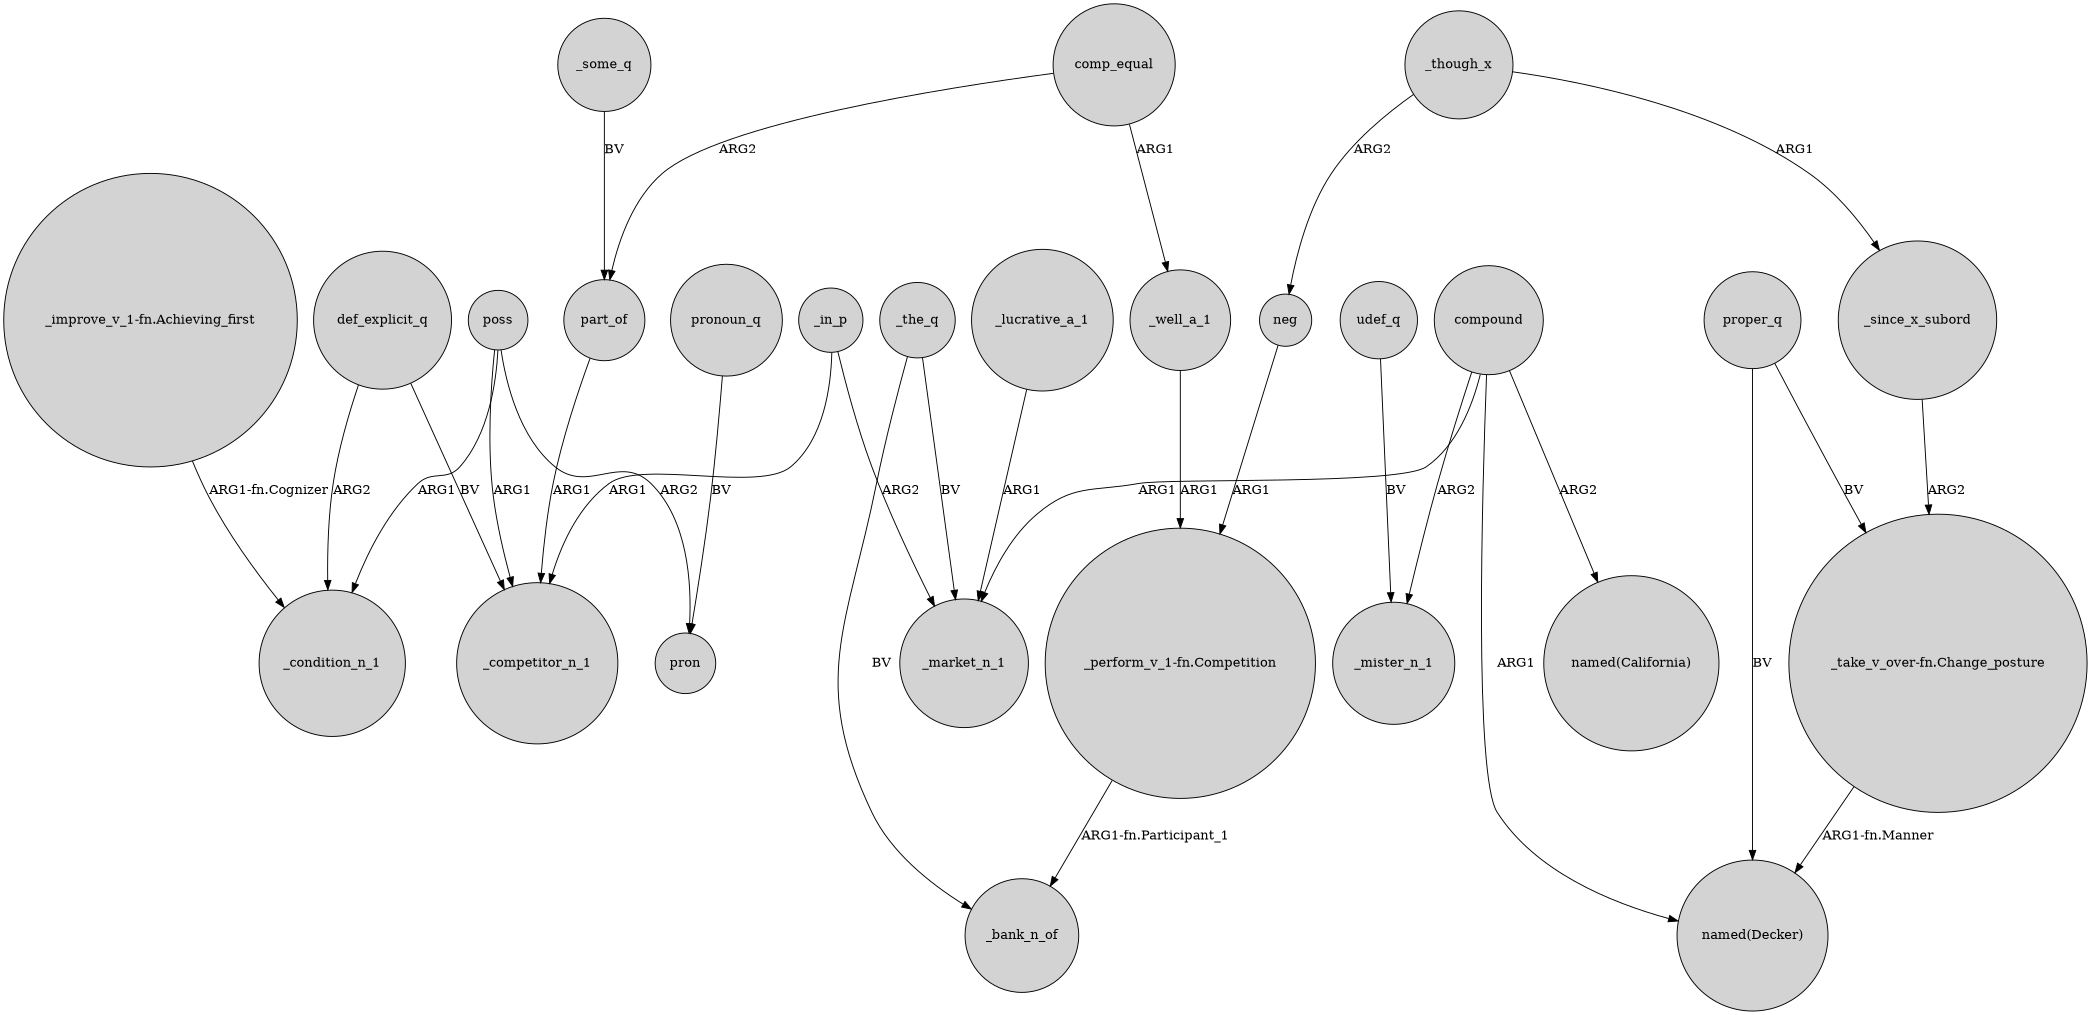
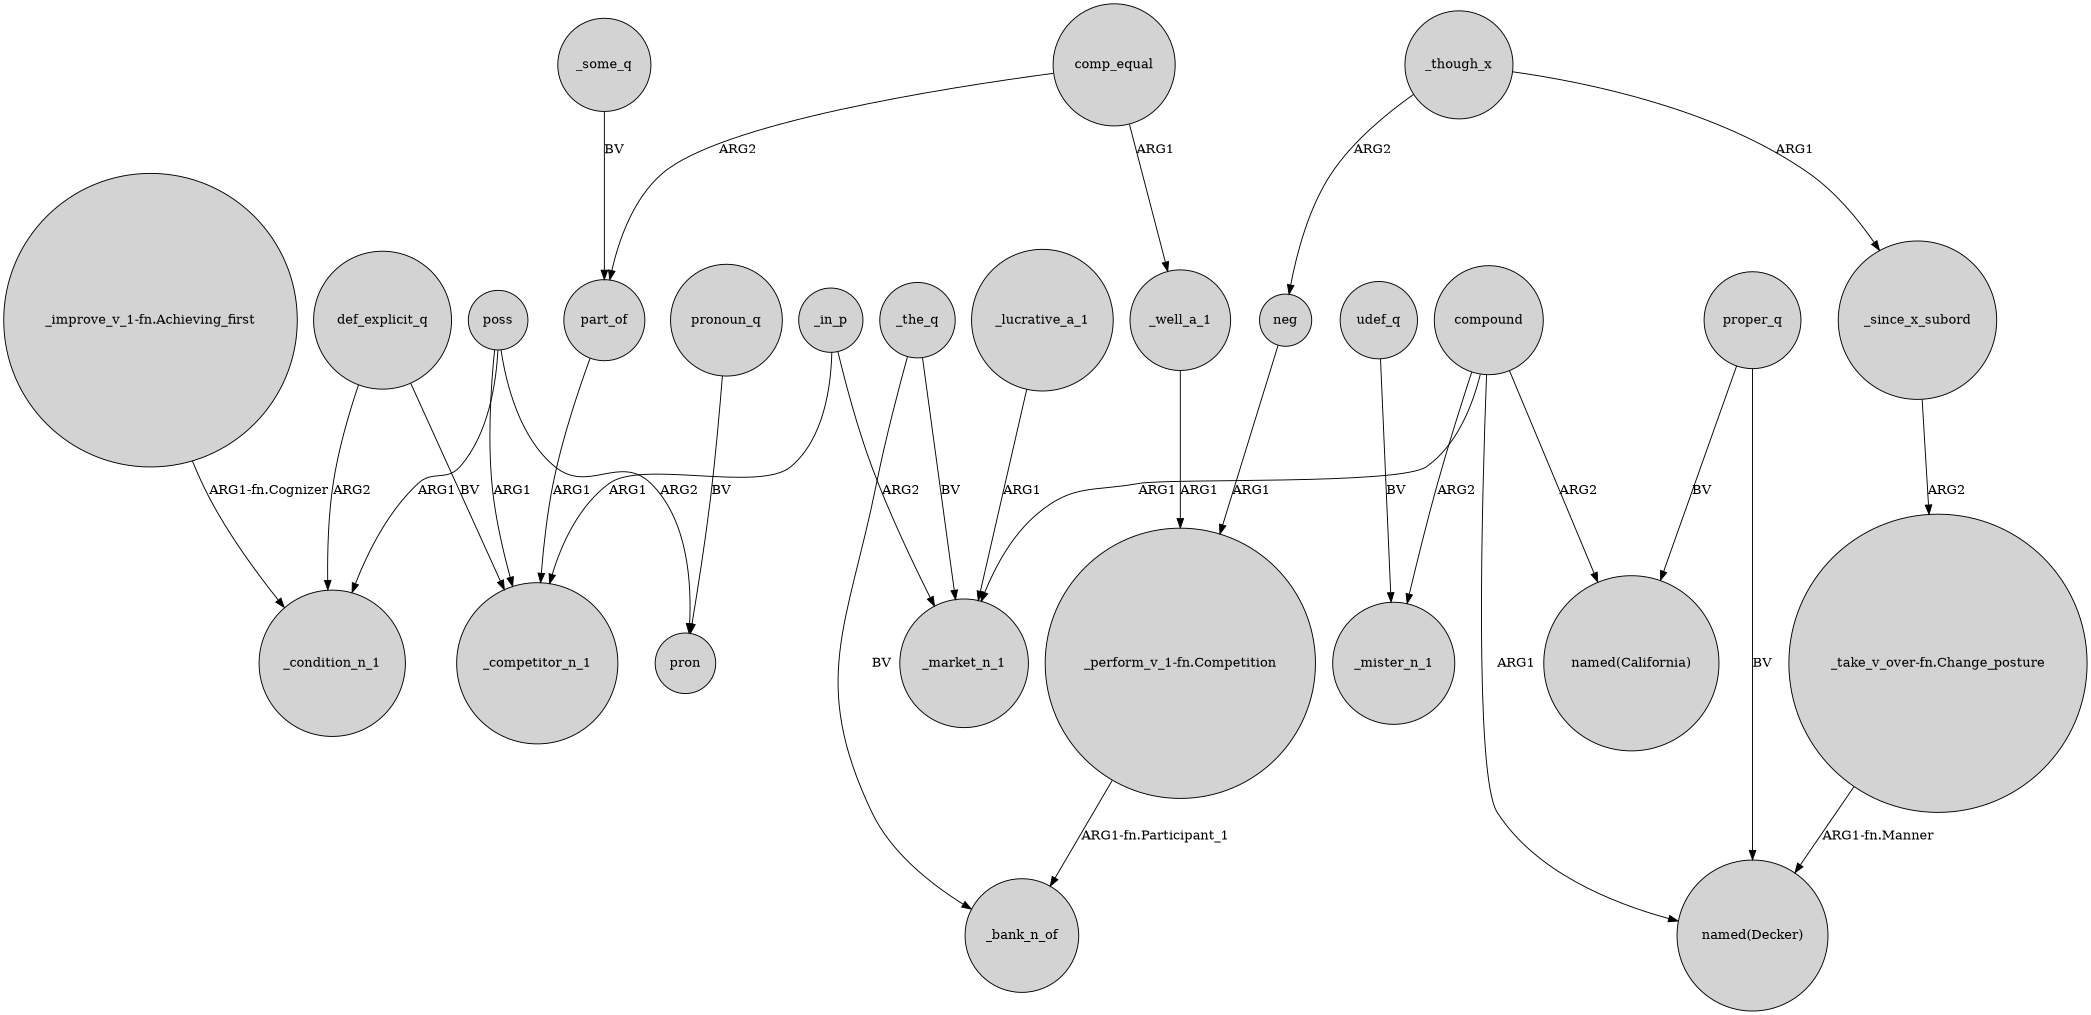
edge "proper_q" -> "_take_v_over-fn.Change_posture": now "proper_q" -> "named(California)"
